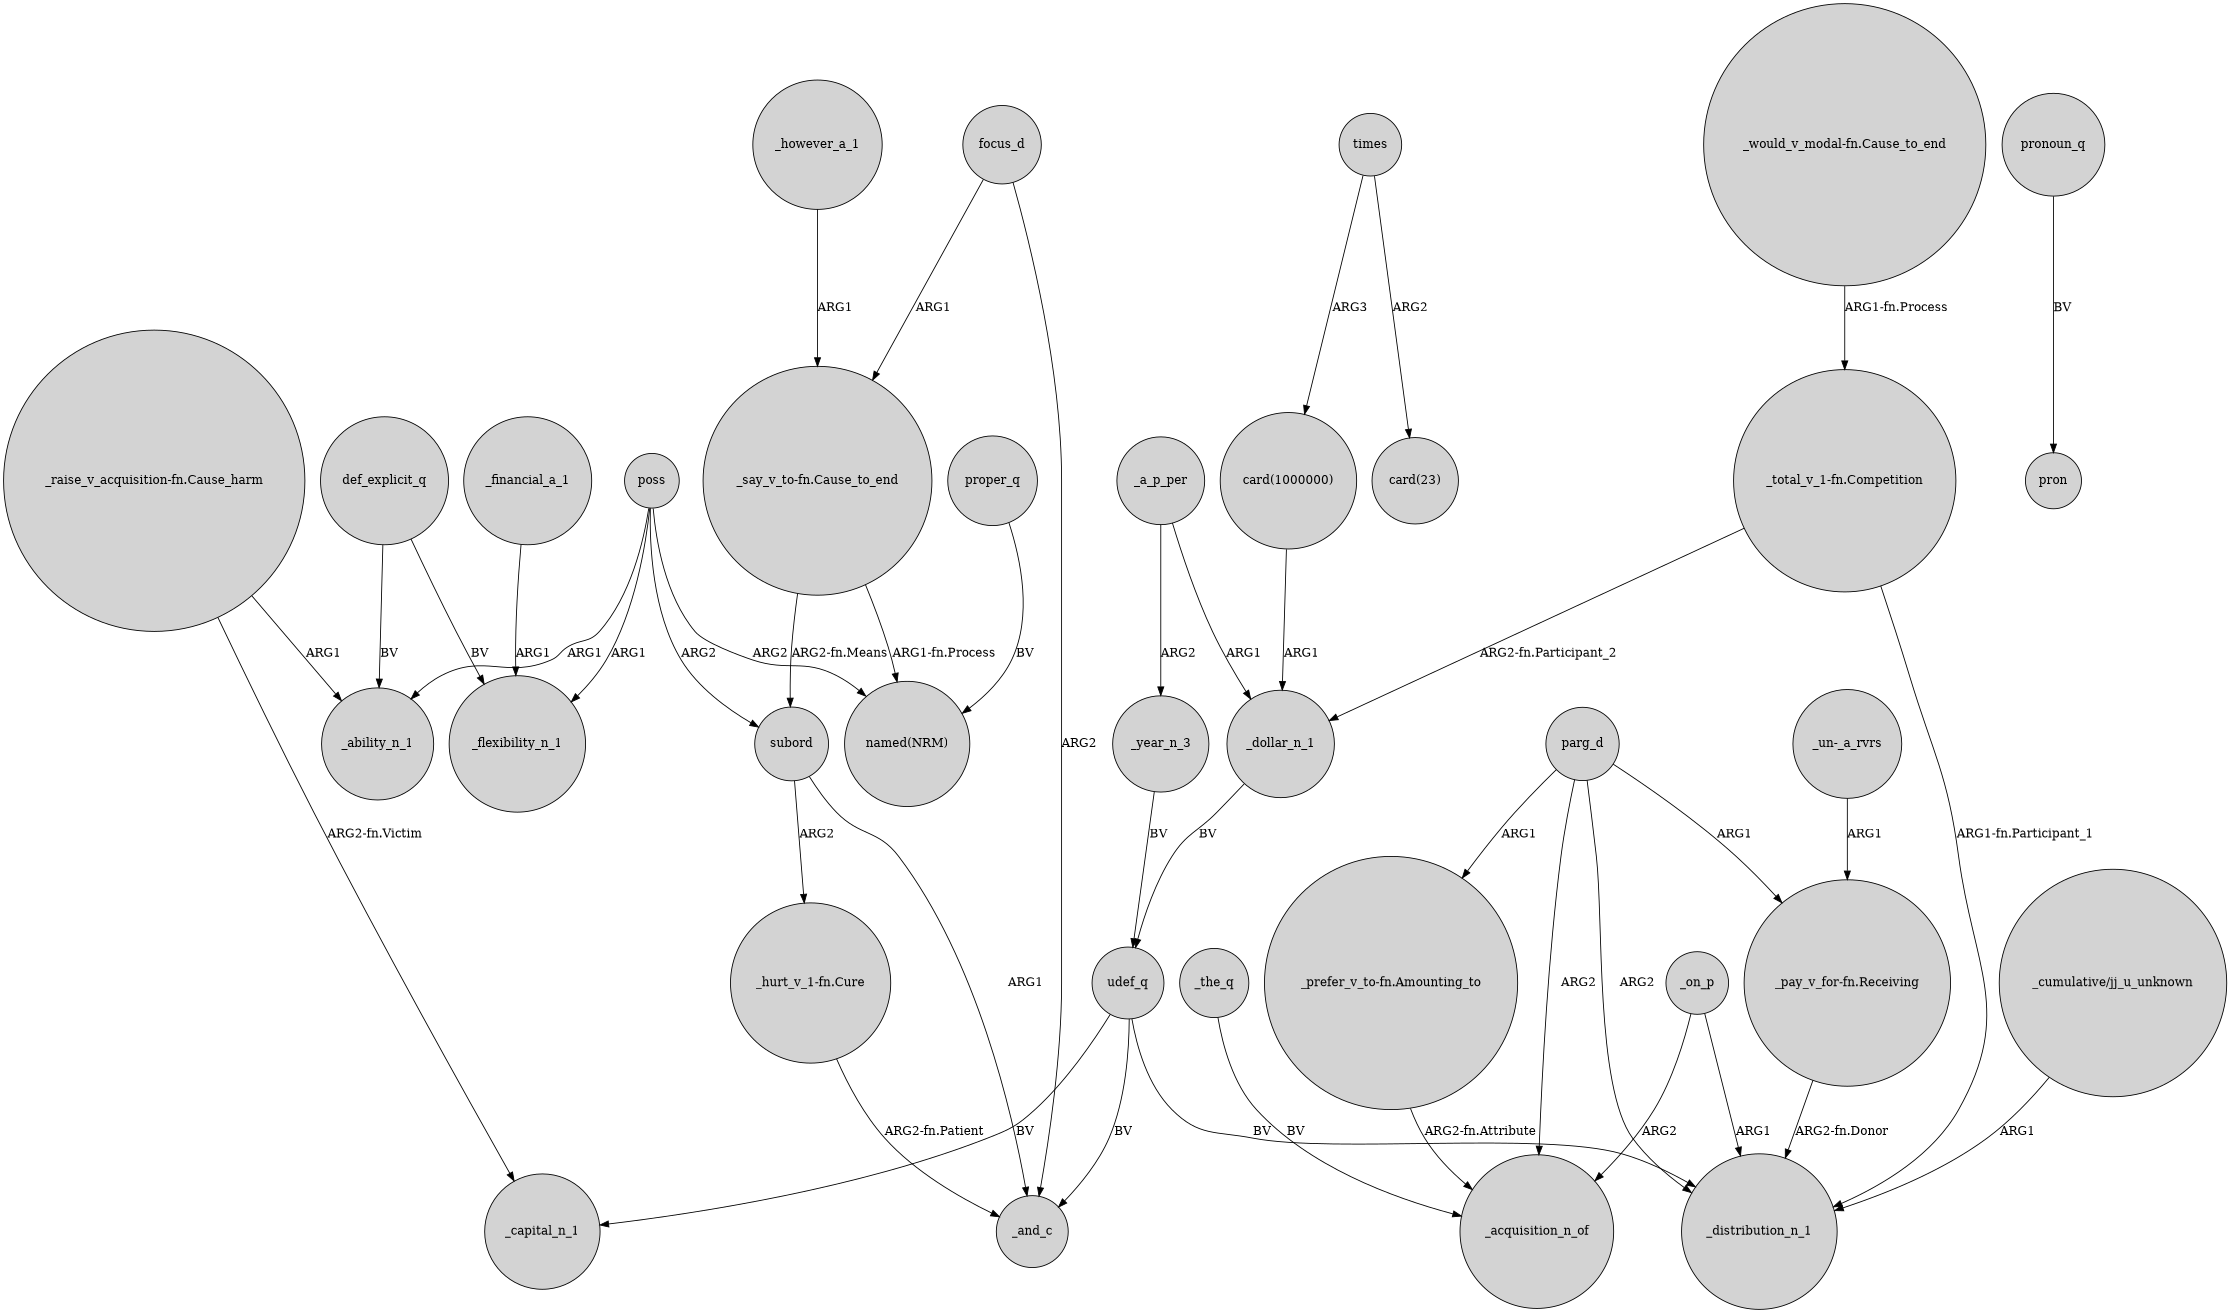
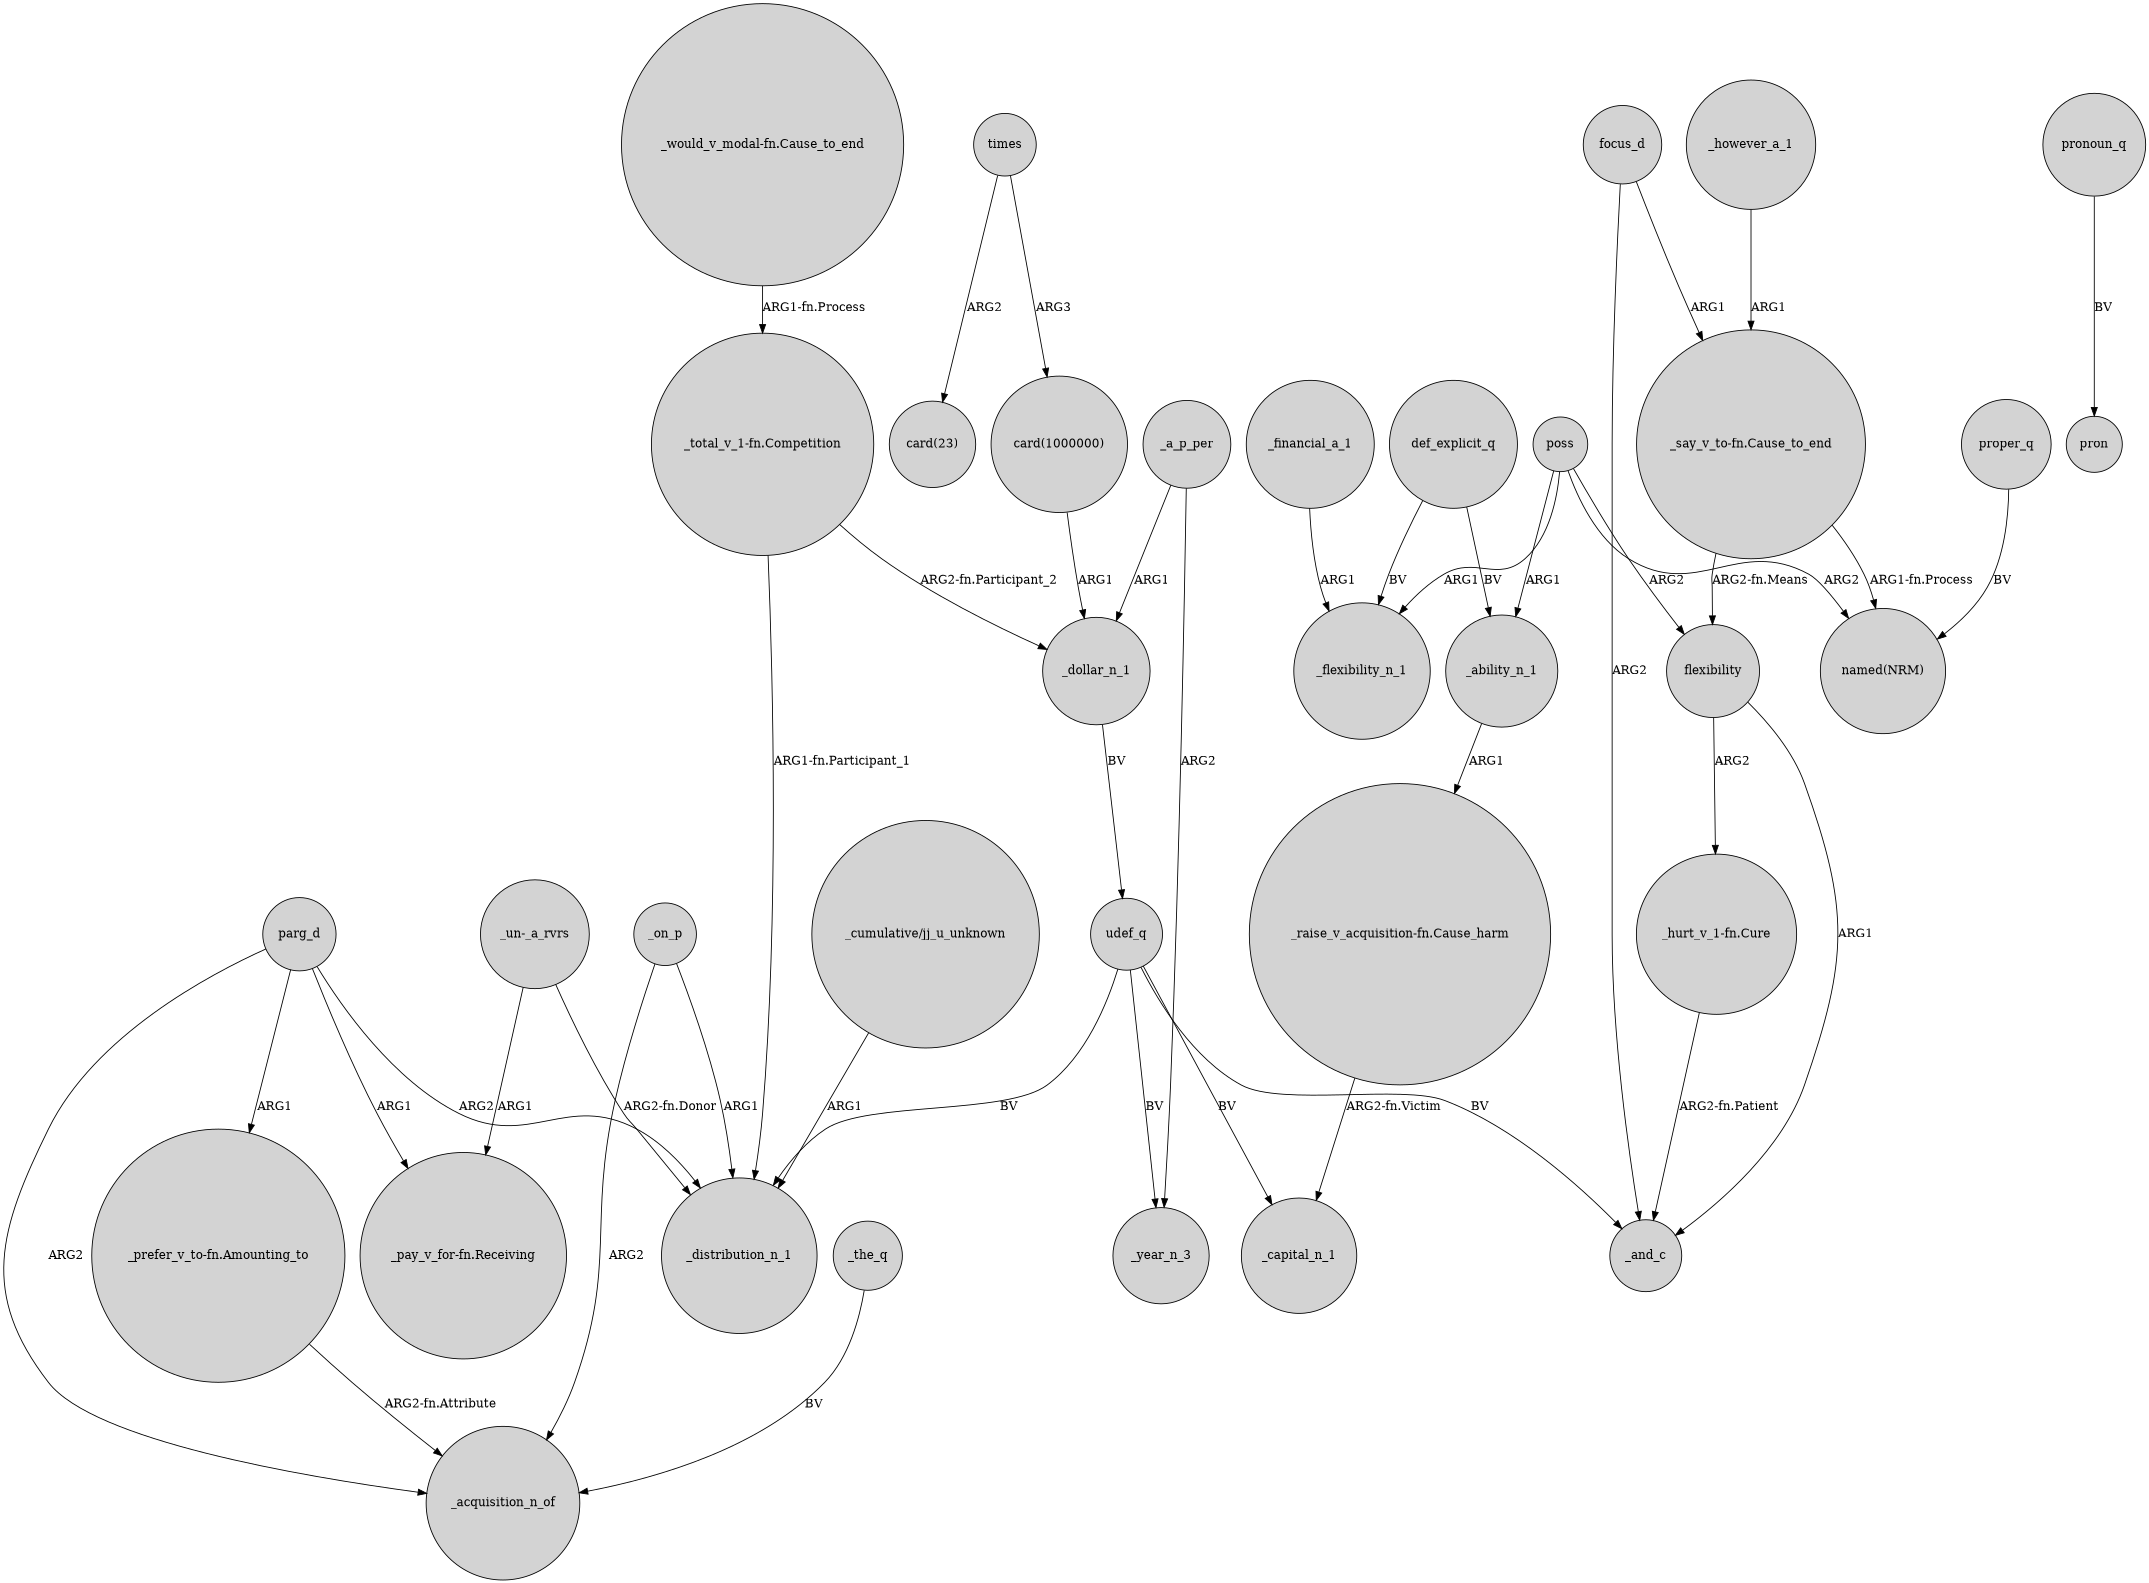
edge "_raise_v_acquisition-fn.Cause_harm" -> "_ability_n_1": reversed
node "subord": label "subord" -> "flexibility"
edge "_year_n_3" -> "udef_q": reversed
edge "_pay_v_for-fn.Receiving" -> "_distribution_n_1": now "_un-_a_rvrs" -> "_distribution_n_1"
